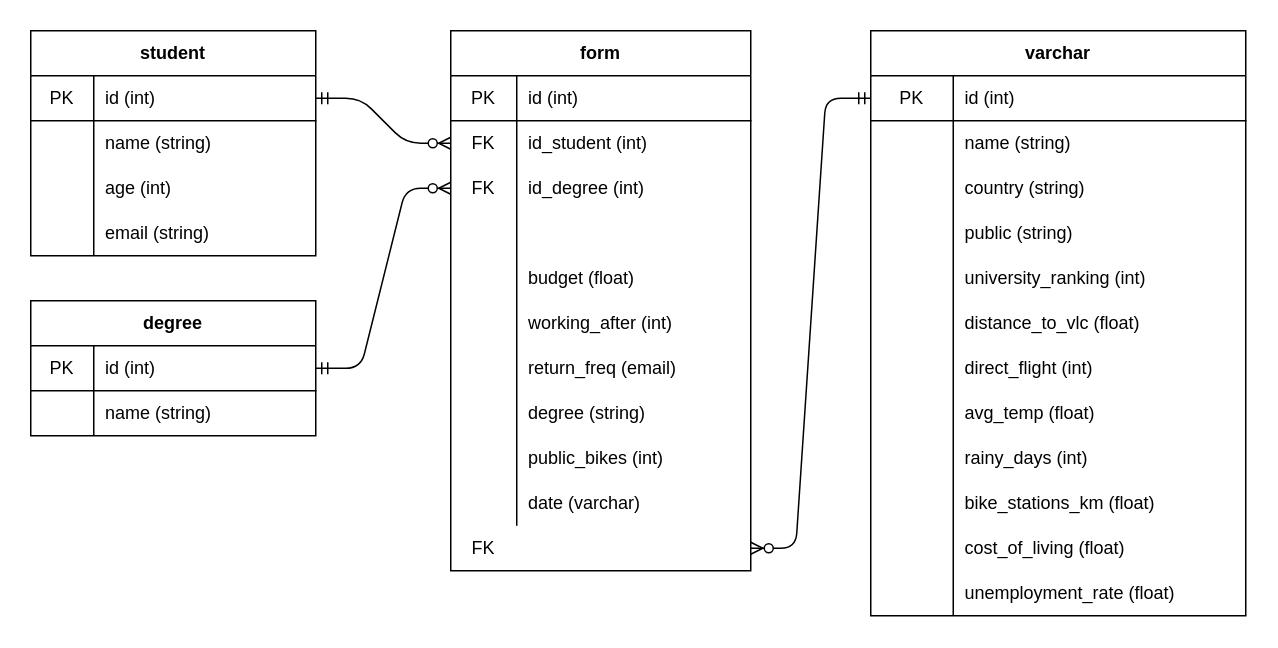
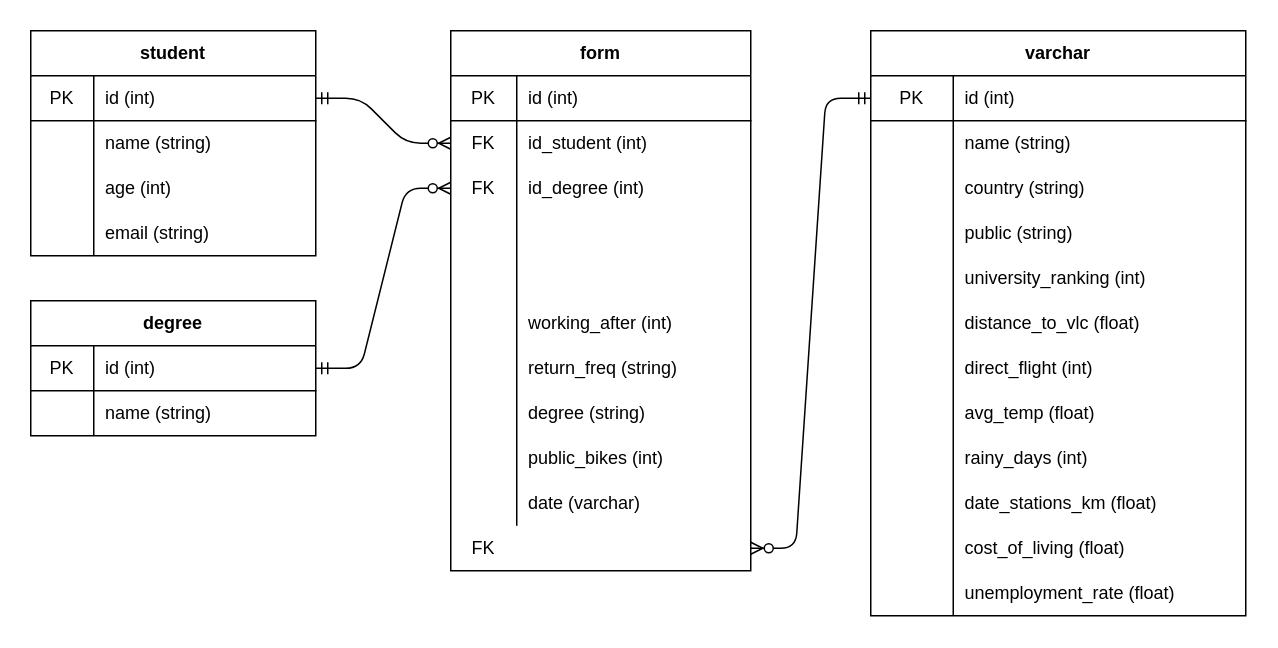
node "budget (float)": removed
node "return_freq (email)": label "return_freq (email)" -> "return_freq (string)"
node "bike_stations_km (float)": label "bike_stations_km (float)" -> "date_stations_km (float)"
